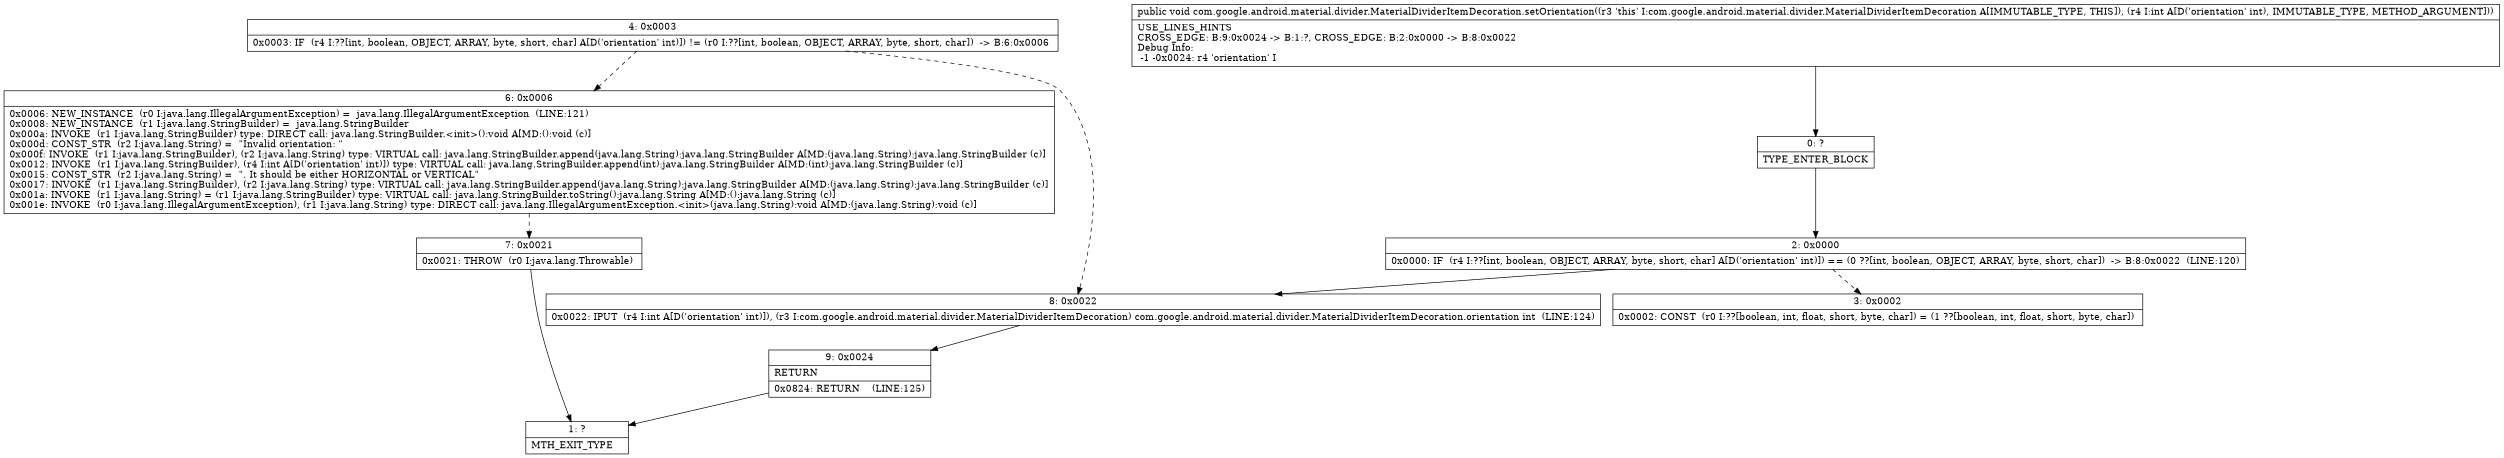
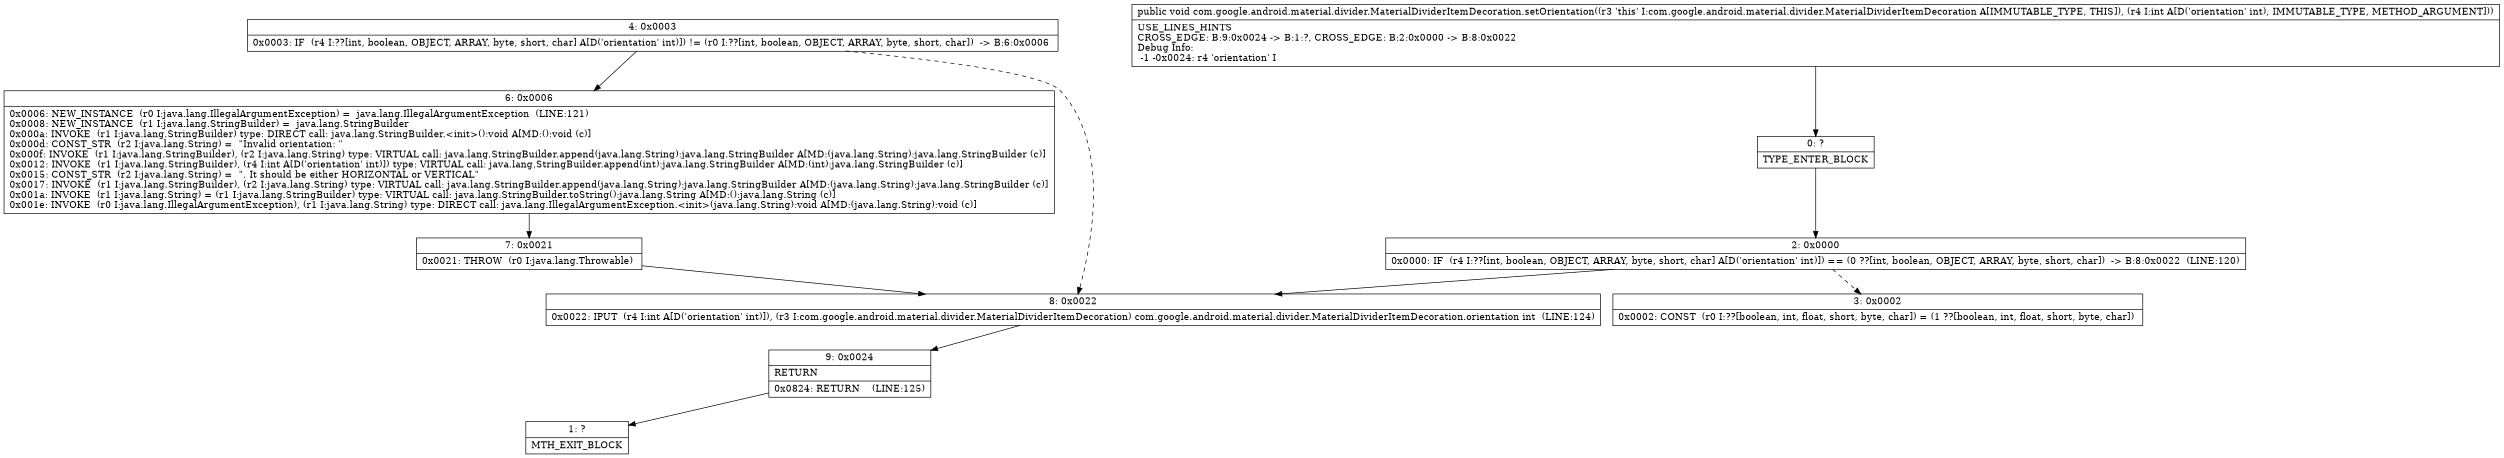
edge "4: 0x0003" -> "6: 0x0006": style dashed -> solid
edge "6: 0x0006" -> "7: 0x0021": style dashed -> solid
edge "7: 0x0021" -> "1: ?": now "7: 0x0021" -> "8: 0x0022"
node "1: ?": text "MTH_EXIT_TYPE" -> "MTH_EXIT_BLOCK"
